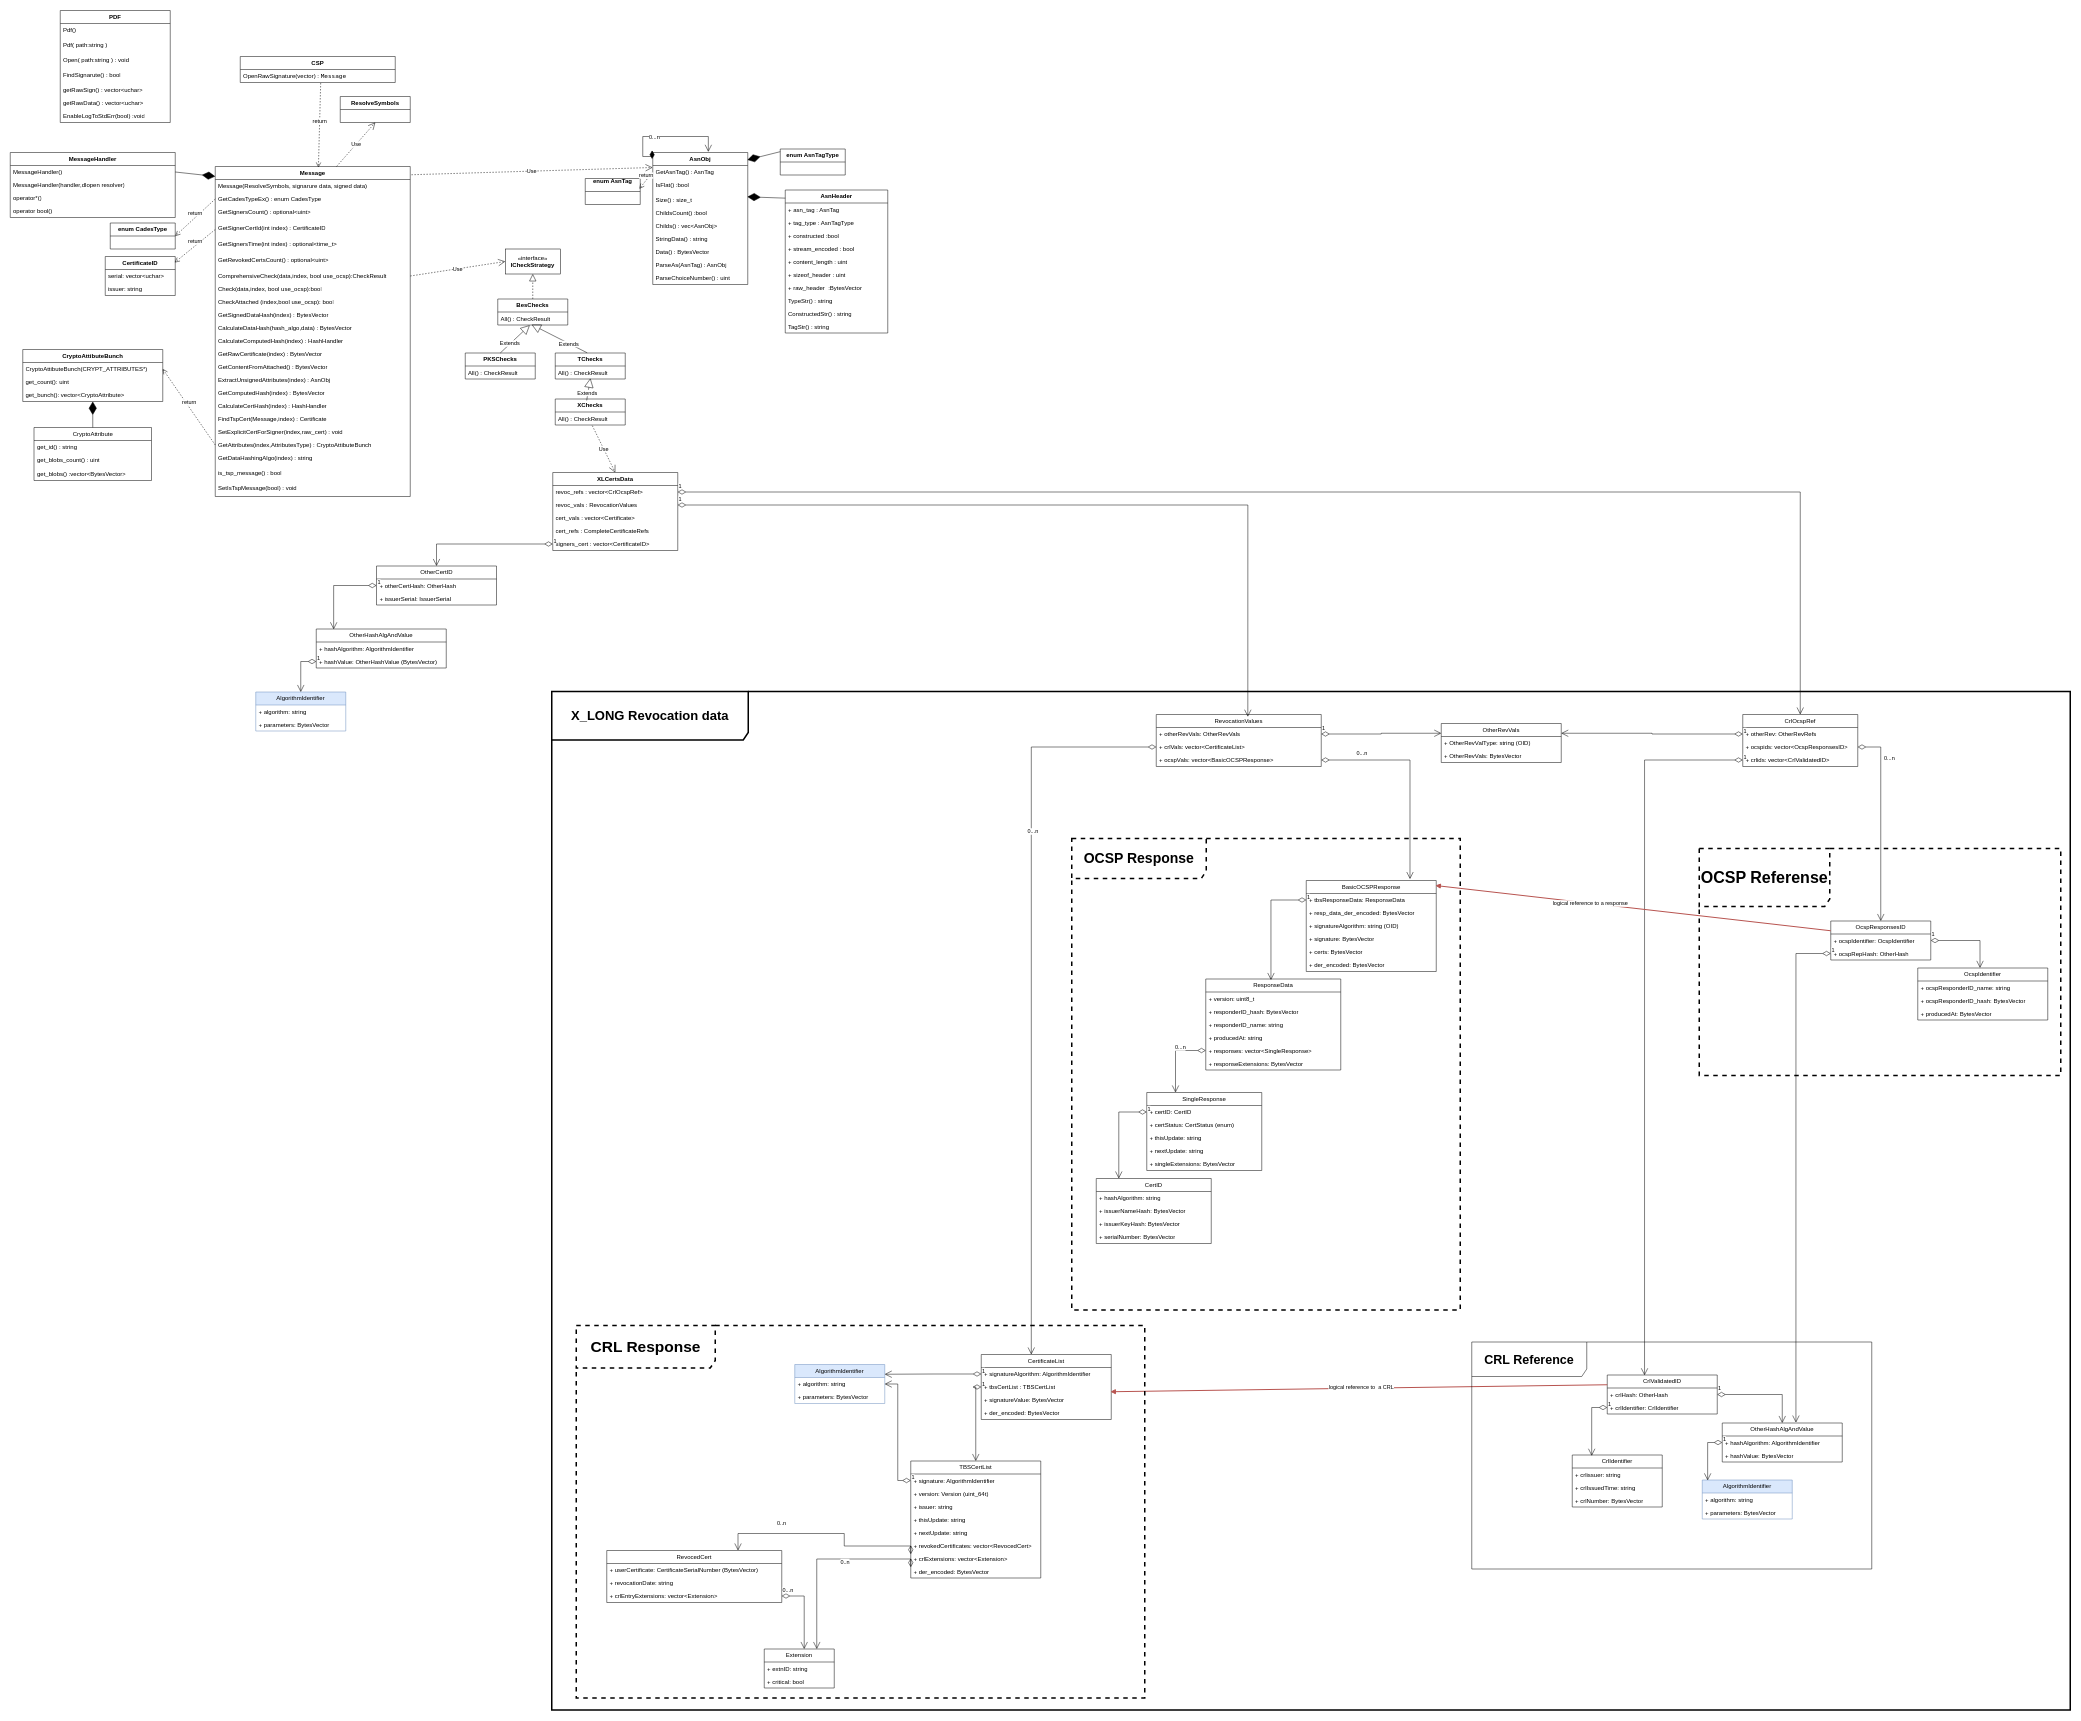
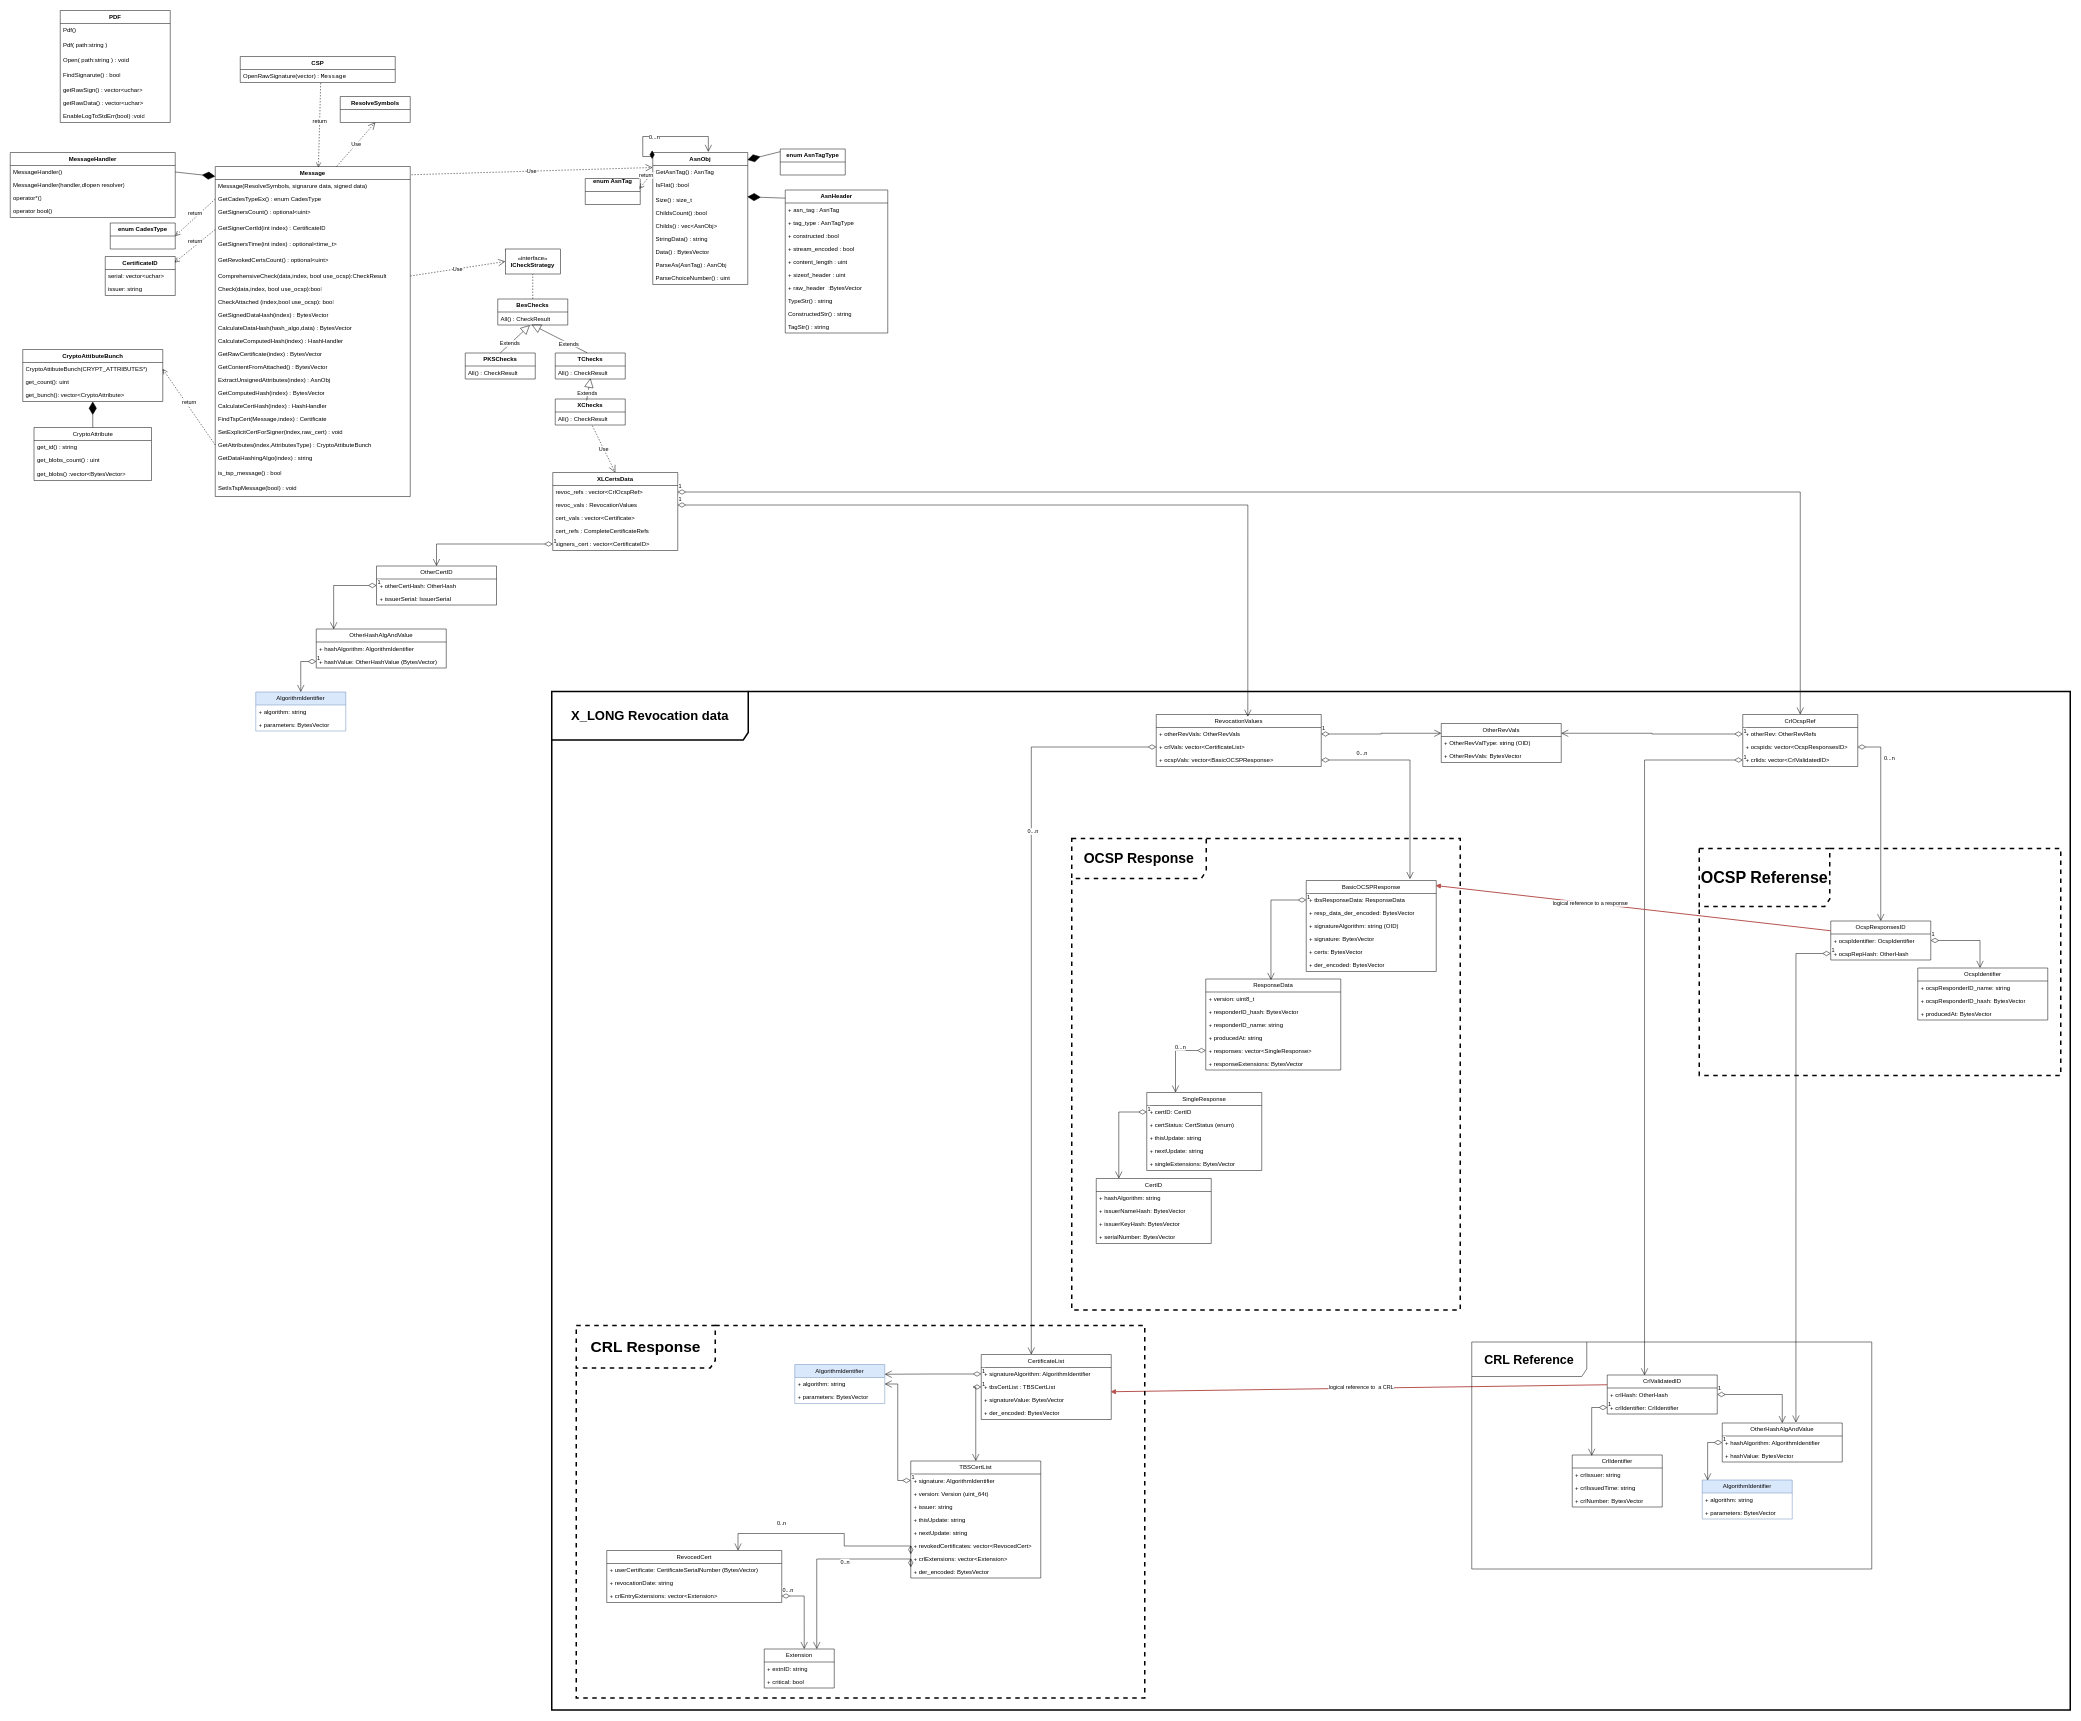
edge "BesChecks" -> "«interface» ICheckStrategy": arrowhead block -> none
